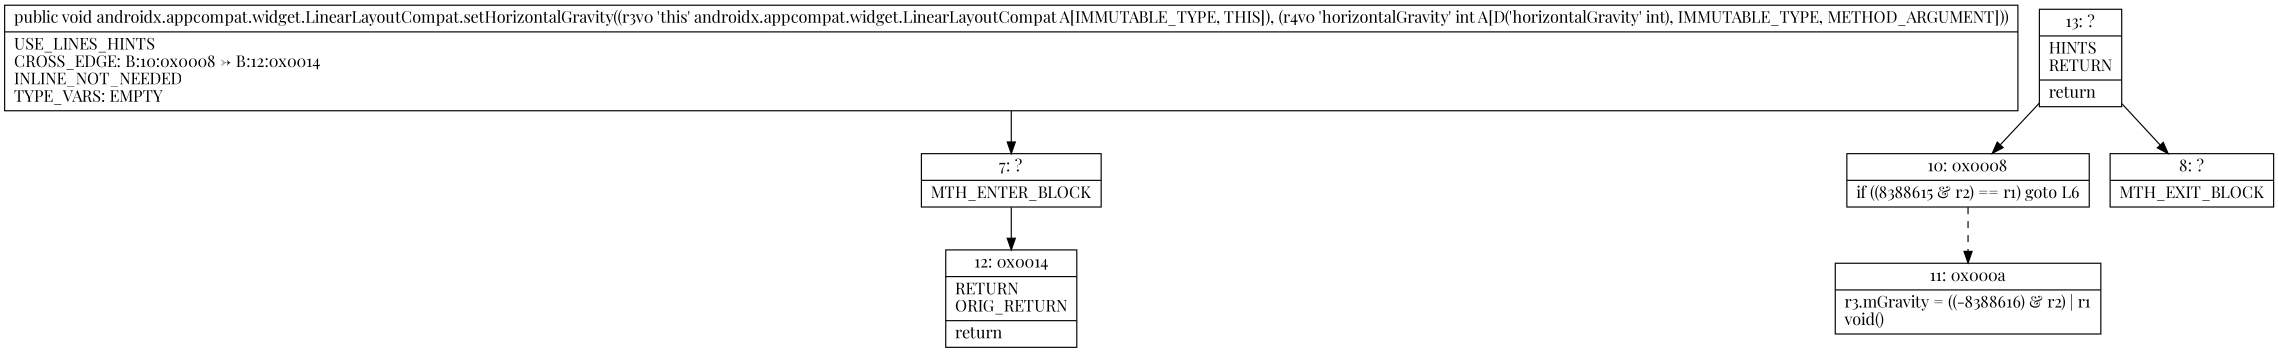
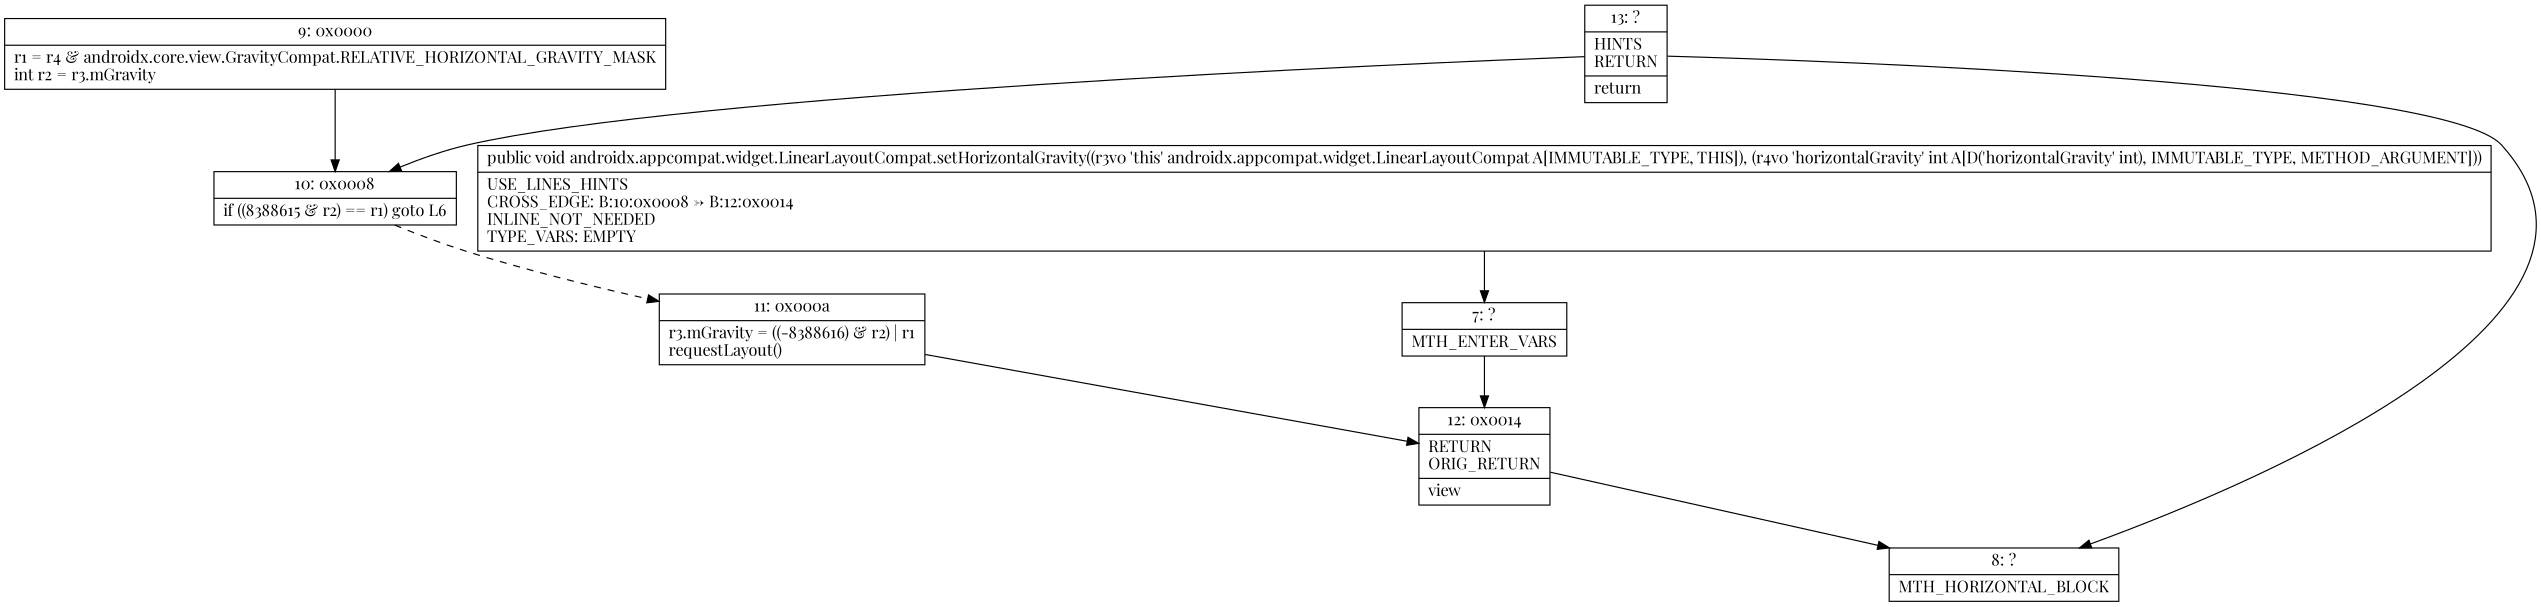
node "9: 0x0000": added
node "7: ?": text "MTH_ENTER_BLOCK" -> "MTH_ENTER_VARS"
node "8: ?": text "MTH_EXIT_BLOCK" -> "MTH_HORIZONTAL_BLOCK"
node "11: 0x000a": text "void()" -> "requestLayout()"
node "12: 0x0014": text "return" -> "view"
edge "11: 0x000a" -> "12: 0x0014": added
edge "12: 0x0014" -> "8: ?": added
